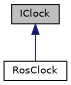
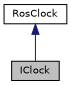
edge "RosClock" -> "IClock": reversed
